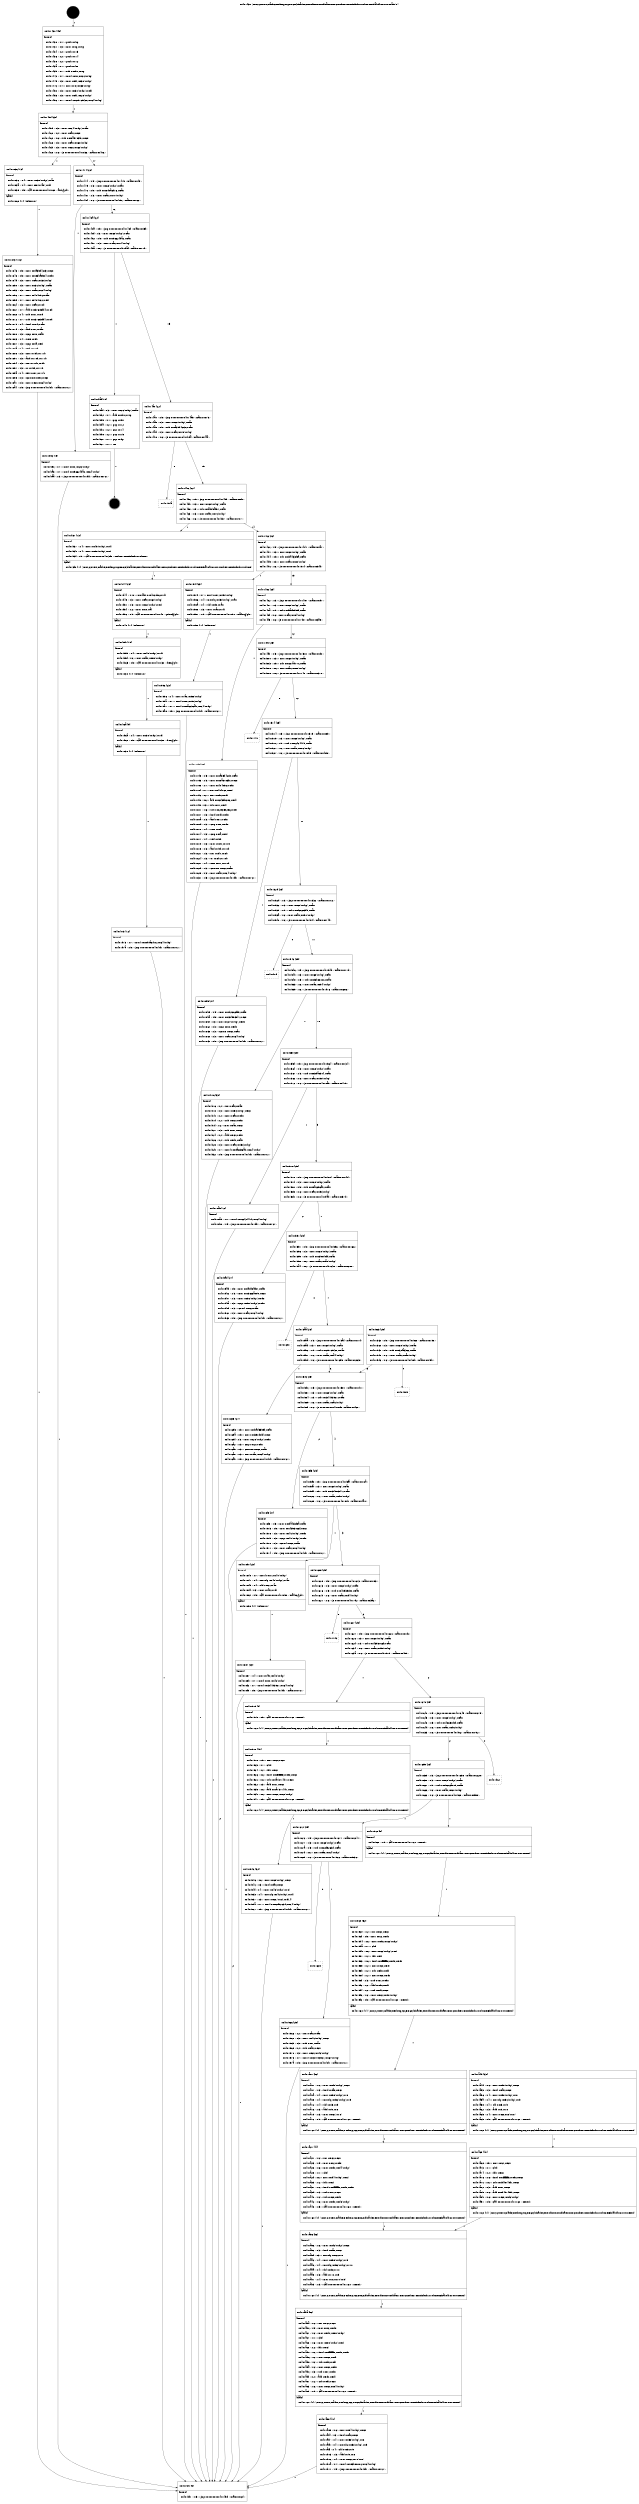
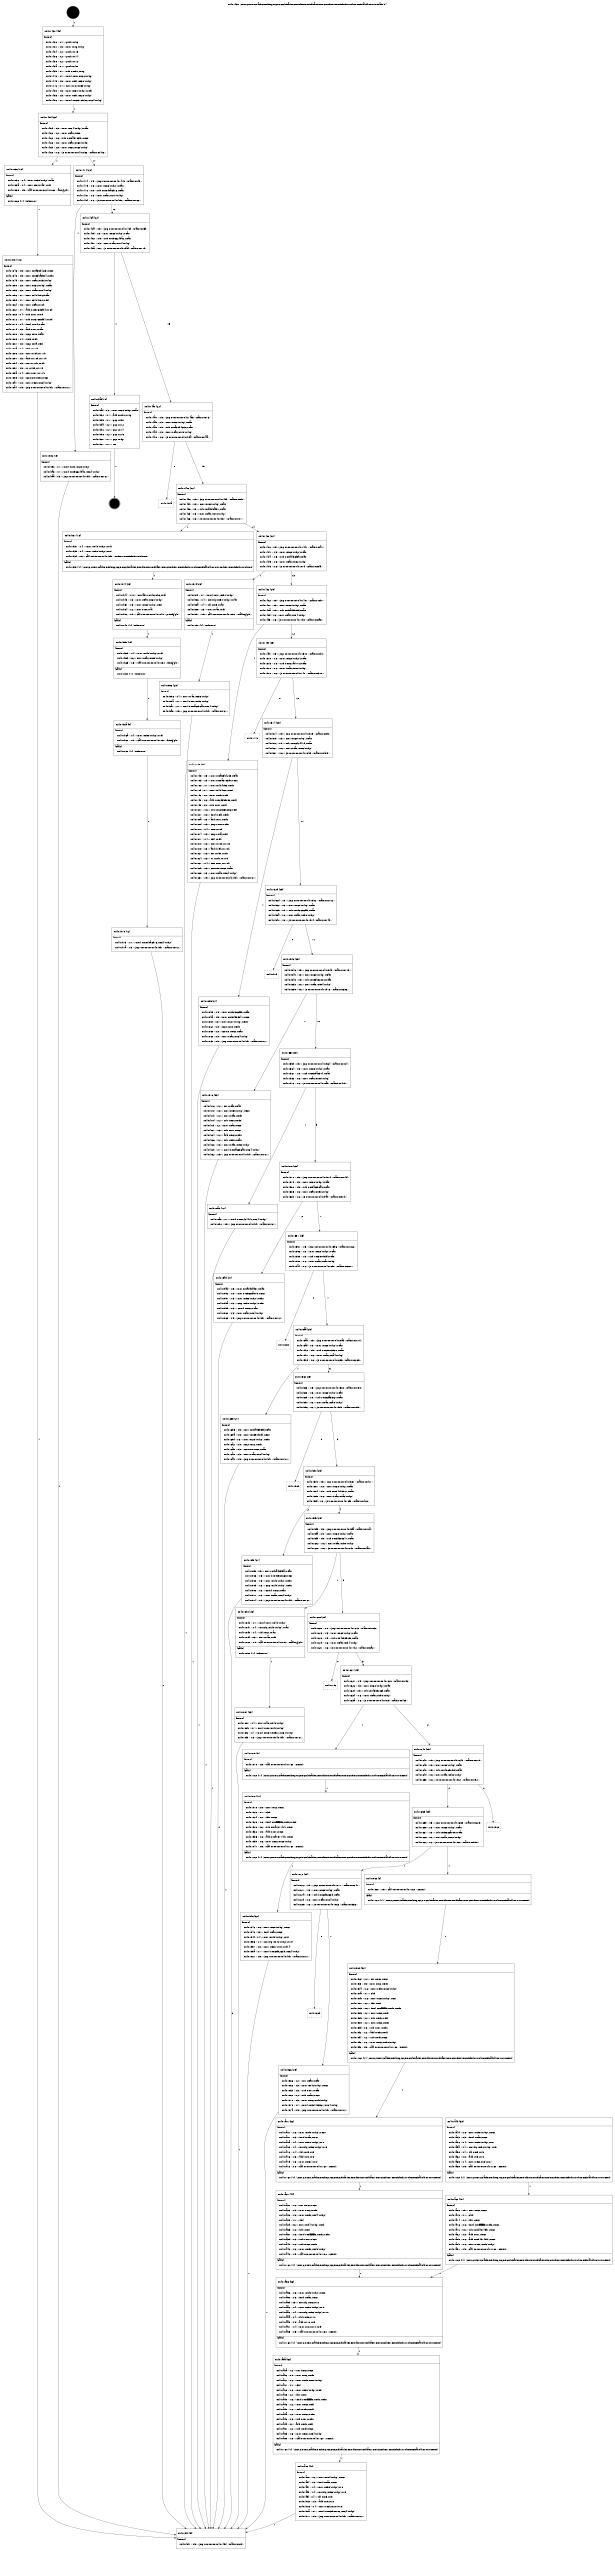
edge "0x4015aa [25]" -> "0x4015dc [25]": now "0x4015aa [25]" -> "0x4015c3 [25]"
